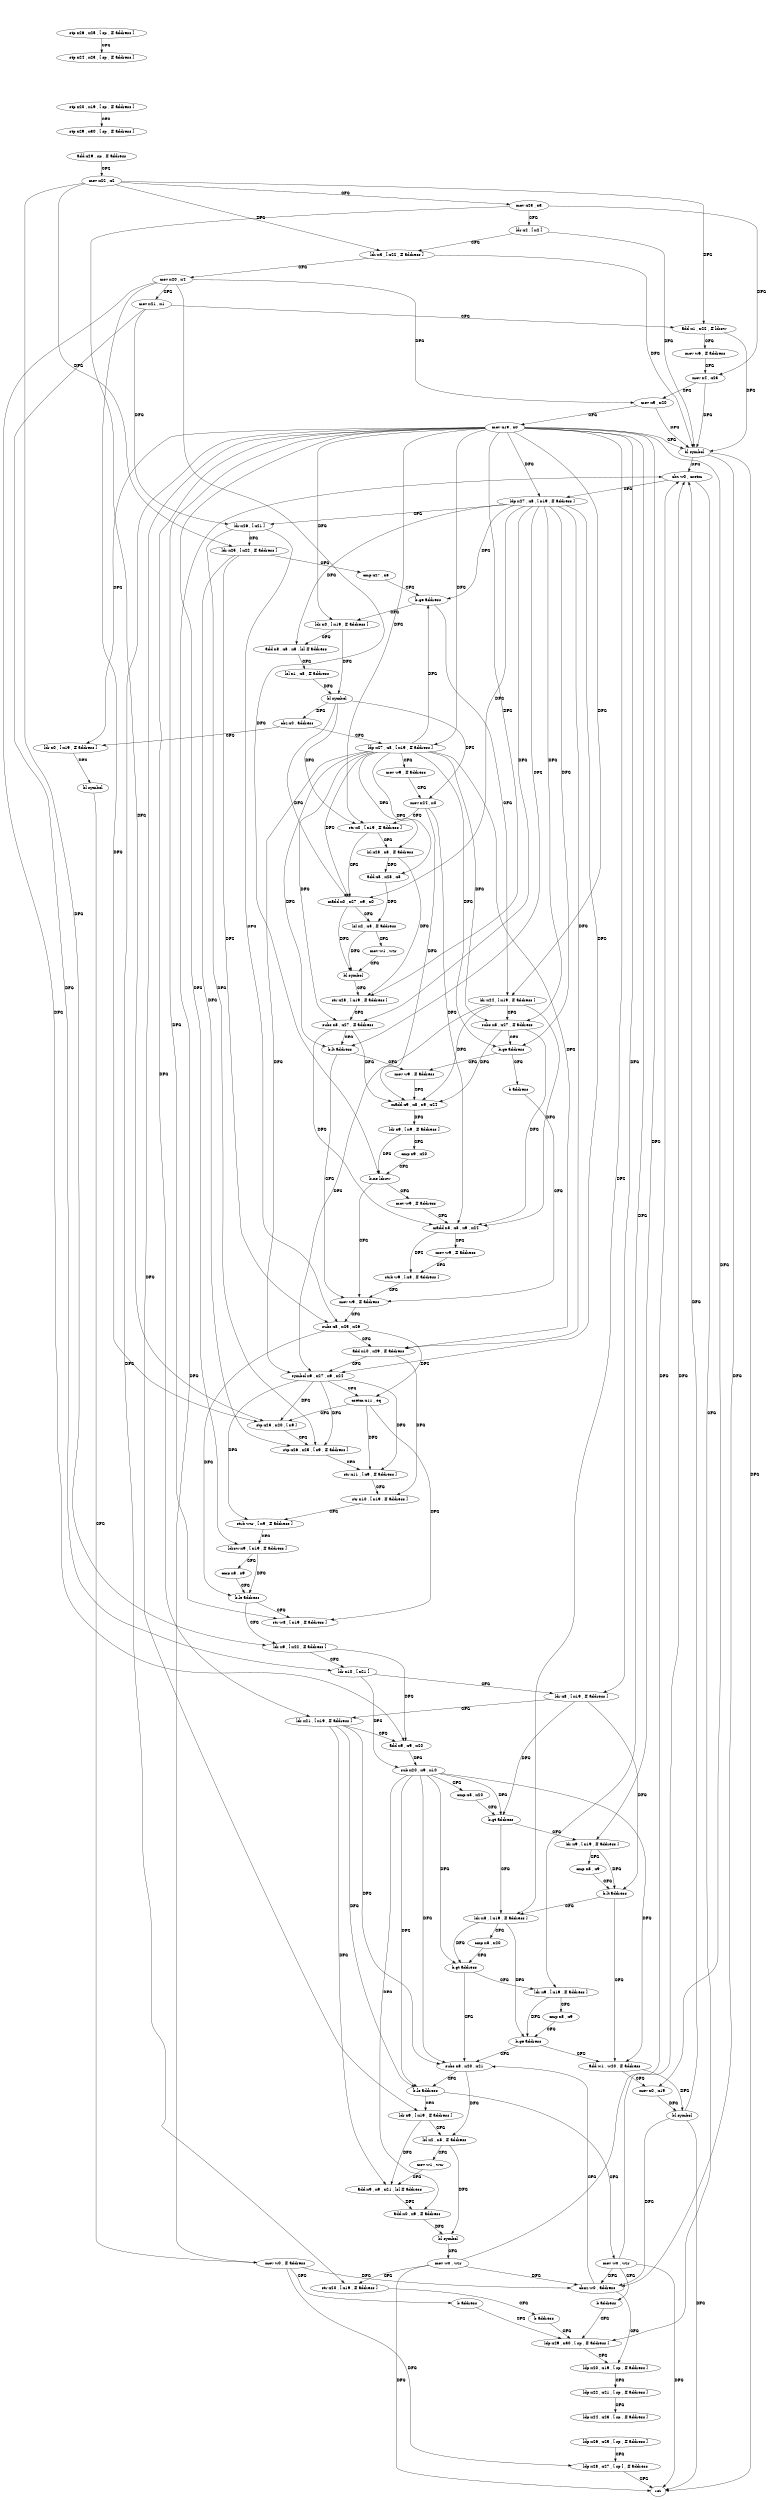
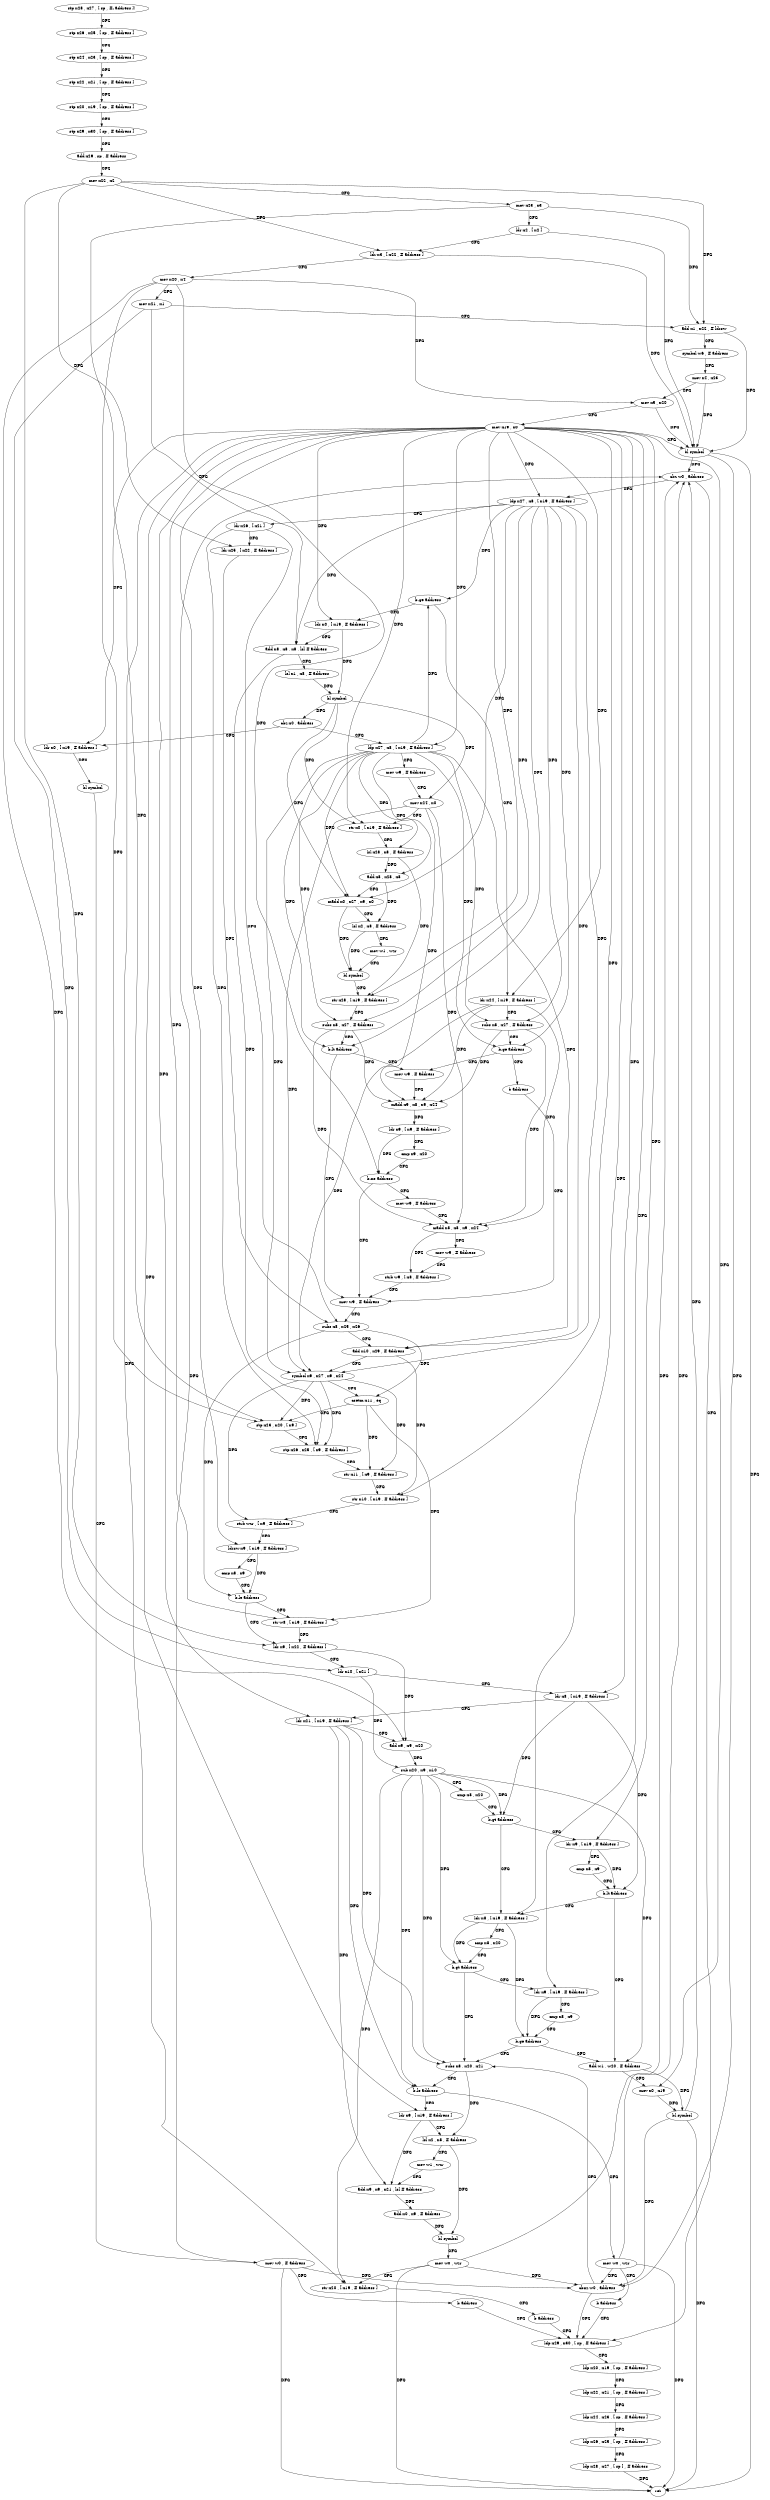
node "stp x28 , x27 , [ sp , #- address ]!": added
node "stp x22 , x21 , [ sp , # address ]": added
edge "stp x29 , x30 , [ sp , # address ]" -> "add x29 , sp , # address": added, label "CFG"
edge "mov x23 , x3" -> "mov x4 , x23": now "mov x23 , x3" -> "add x1 , x22 , # ldrsw"
node "mov w6 , # address": label "mov w6 , # address" -> "symbol w6 , # address"
edge "mov x21 , x1" -> "ldr x26 , [ x21 ]": now "mov x21 , x1" -> "add x8 , x8 , x8 , lsl # address"
node "cbz w0 , csetm": label "cbz w0 , csetm" -> "cbz w0 , address"
node "cmp x27 , x8": removed
edge "str x0 , [ x19 , # address ]" -> "madd x0 , x27 , x9 , x0": now "add x8 , x28 , x8" -> "madd x0 , x27 , x9 , x0"
edge "mov x19 , x0" -> "str x10 , [ x19 , # address ]": added, label "DFG"
edge "ldr x25 , [ x22 , # address ]" -> "stp x26 , x25 , [ x9 , # address ]": now "add x8 , x8 , x8 , lsl # address" -> "stp x26 , x25 , [ x9 , # address ]"
edge "mov x24 , x0" -> "symbol x9 , x27 , x9 , x24": added, label "DFG"
node "b.ne ldrsw": label "b.ne ldrsw" -> "b.ne address"
edge "str w8 , [ x19 , # address ]" -> "ldr x9 , [ x22 , # address ]": added, label "CFG"
edge "sub x20 , x9 , x10" -> "add x0 , x9 , # address": now "sub x20 , x9 , x10" -> "str x20 , [ x19 , # address ]"
edge "cbnz w0 , address" -> "ldp x20 , x19 , [ sp , # address ]": now "cbnz w0 , address" -> "ldp x29 , x30 , [ sp , # address ]"
edge "mov w0 , # address" -> "ldp x28 , x27 , [ sp ] , # address": now "mov w0 , # address" -> "ret"
edge "ldp x24 , x23 , [ sp , # address ]" -> "ldp x26 , x25 , [ sp , # address ]": added, label "CFG"
edge "ldp x28 , x27 , [ sp ] , # address" -> "ret": label "CFG" -> "DFG"
